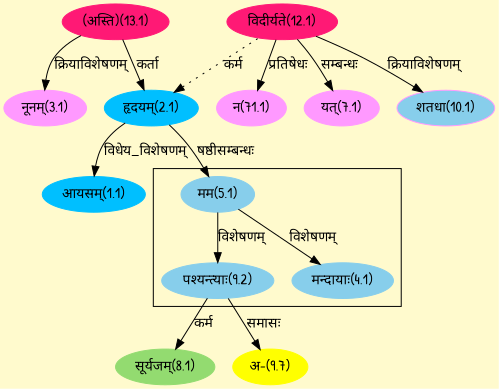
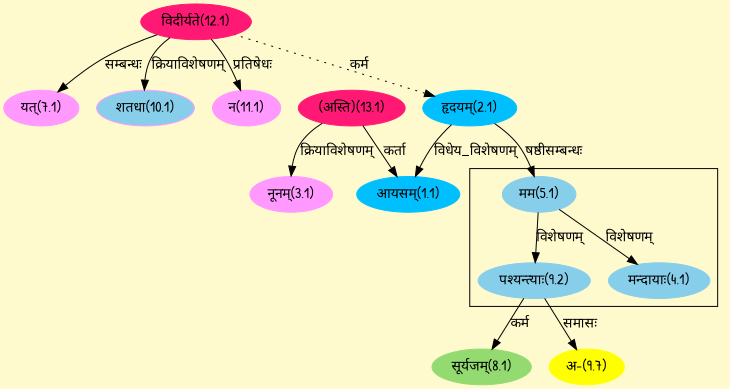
edge "(अस्ति)(13.1)" -> "हृदयम्(2.1)": now "(अस्ति)(13.1)" -> "आयसम्(1.1)"
node "न(71.1)": label "न(71.1)" -> "न(11.1)"
